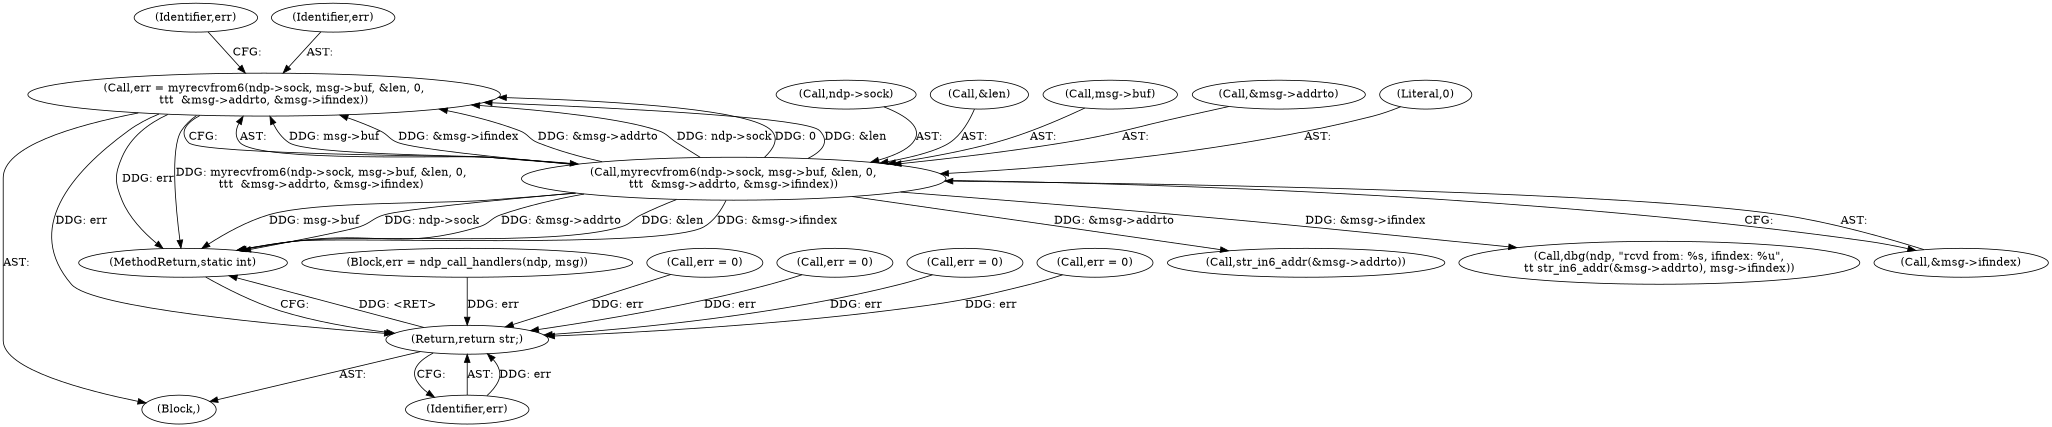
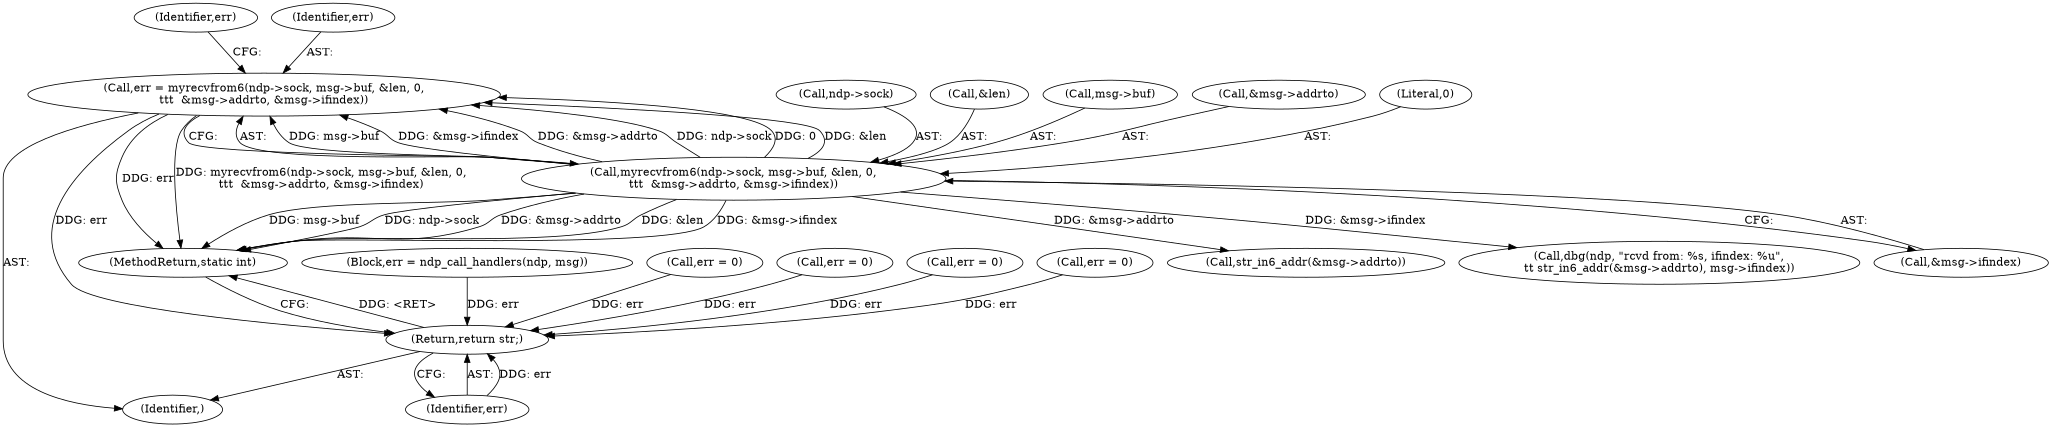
node "(Block,)": label "(Block,)" -> "(Identifier,)"
